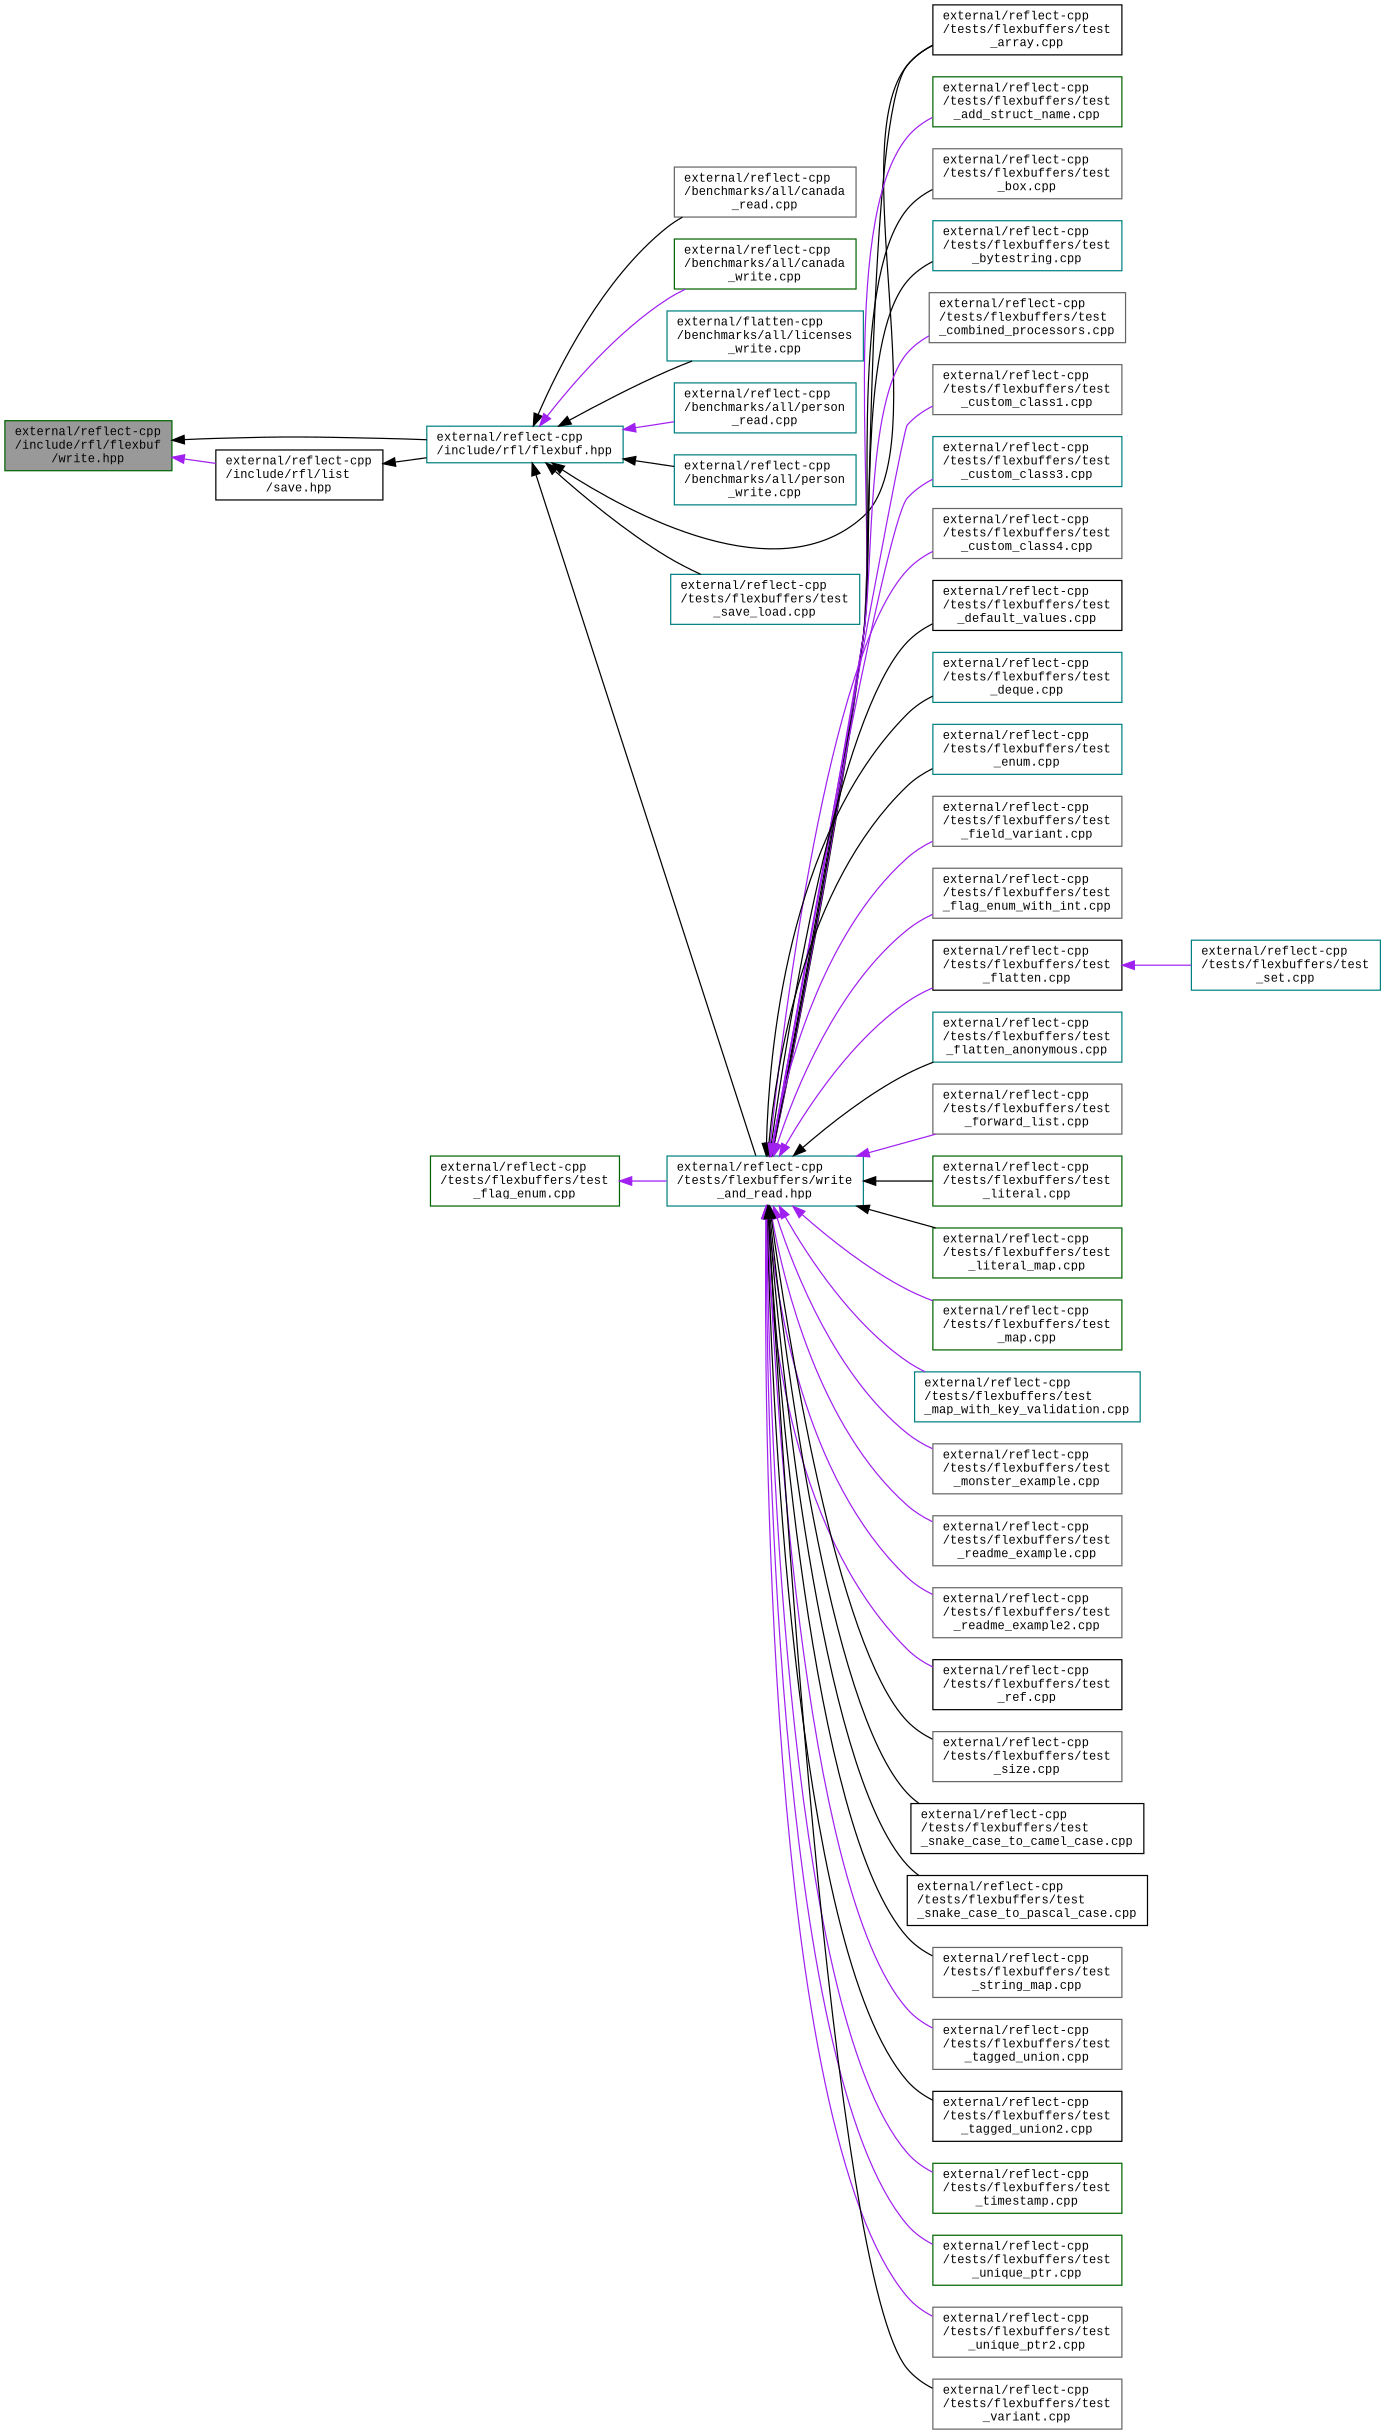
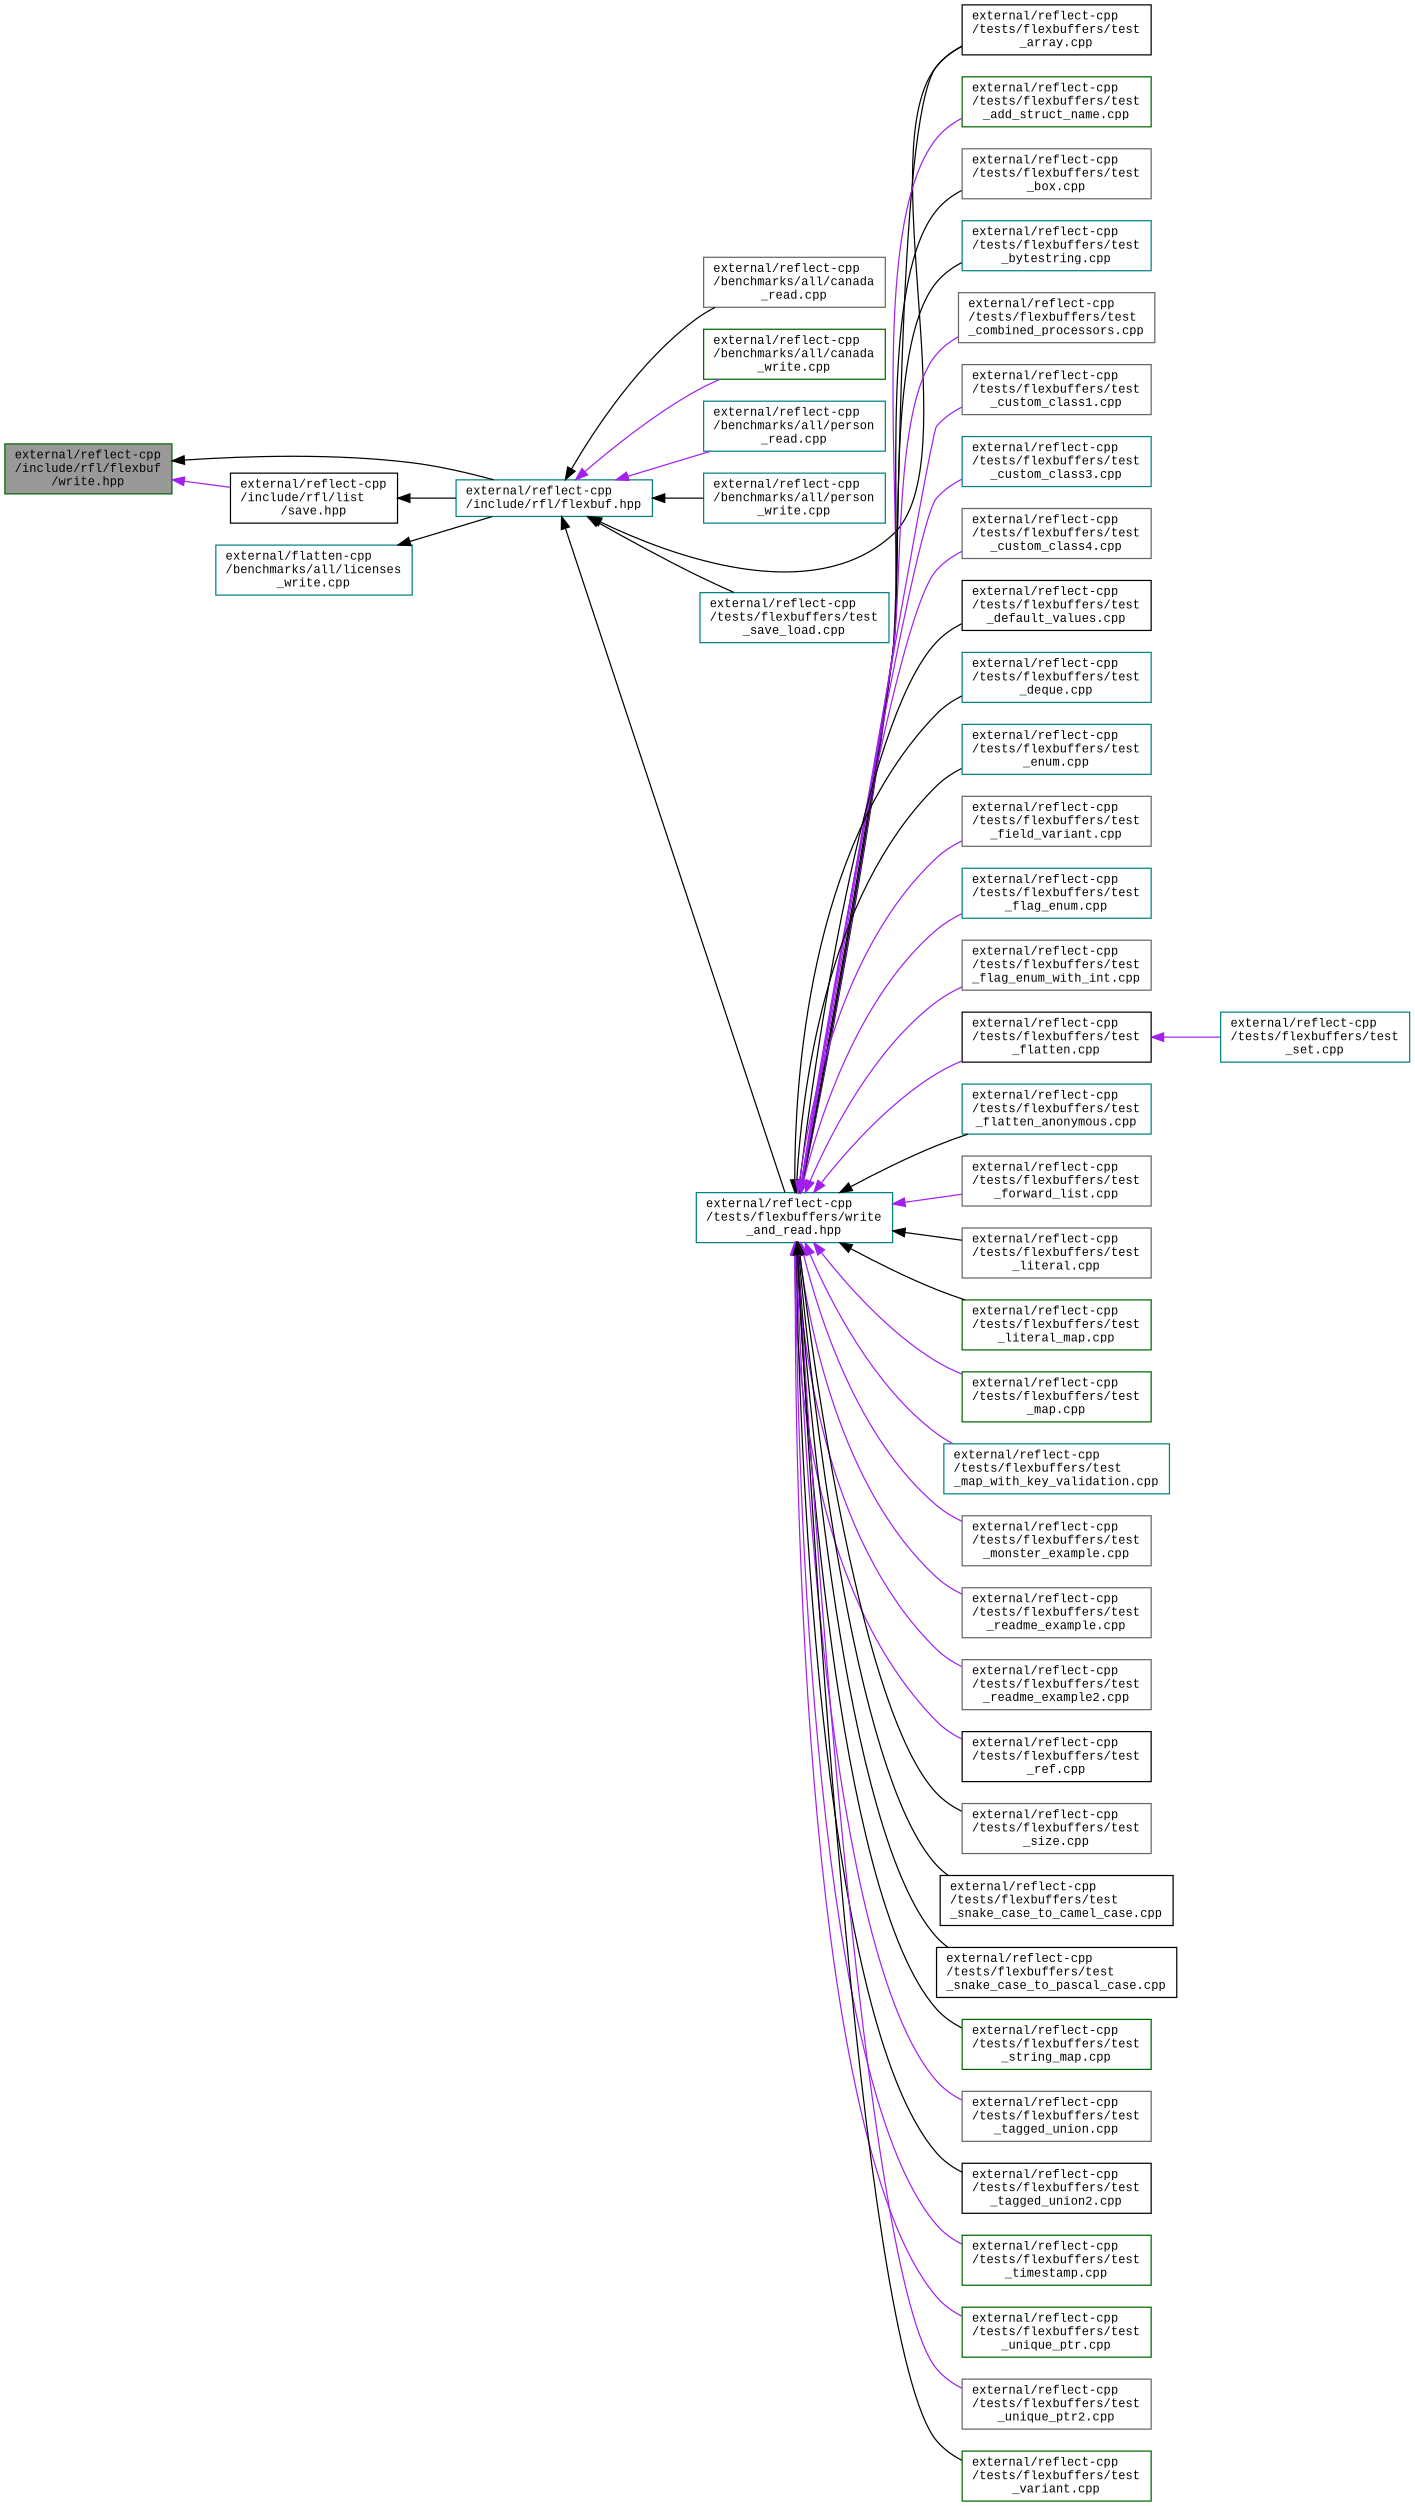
edge "external/flatten-cpp /benchmarks/all/licenses _write.cpp" -> "external/reflect-cpp /include/rfl/flexbuf.hpp": reversed
node "external/reflect-cpp /tests/flexbuffers/test _flag_enum.cpp": color darkgreen -> teal
edge "external/reflect-cpp /tests/flexbuffers/write _and_read.hpp" -> "external/reflect-cpp /tests/flexbuffers/test _flag_enum.cpp": reversed
node "external/reflect-cpp /tests/flexbuffers/test _literal.cpp": color darkgreen -> gray40
node "external/reflect-cpp /tests/flexbuffers/test _string_map.cpp": color gray40 -> darkgreen
node "external/reflect-cpp /tests/flexbuffers/test _variant.cpp": color gray40 -> darkgreen
